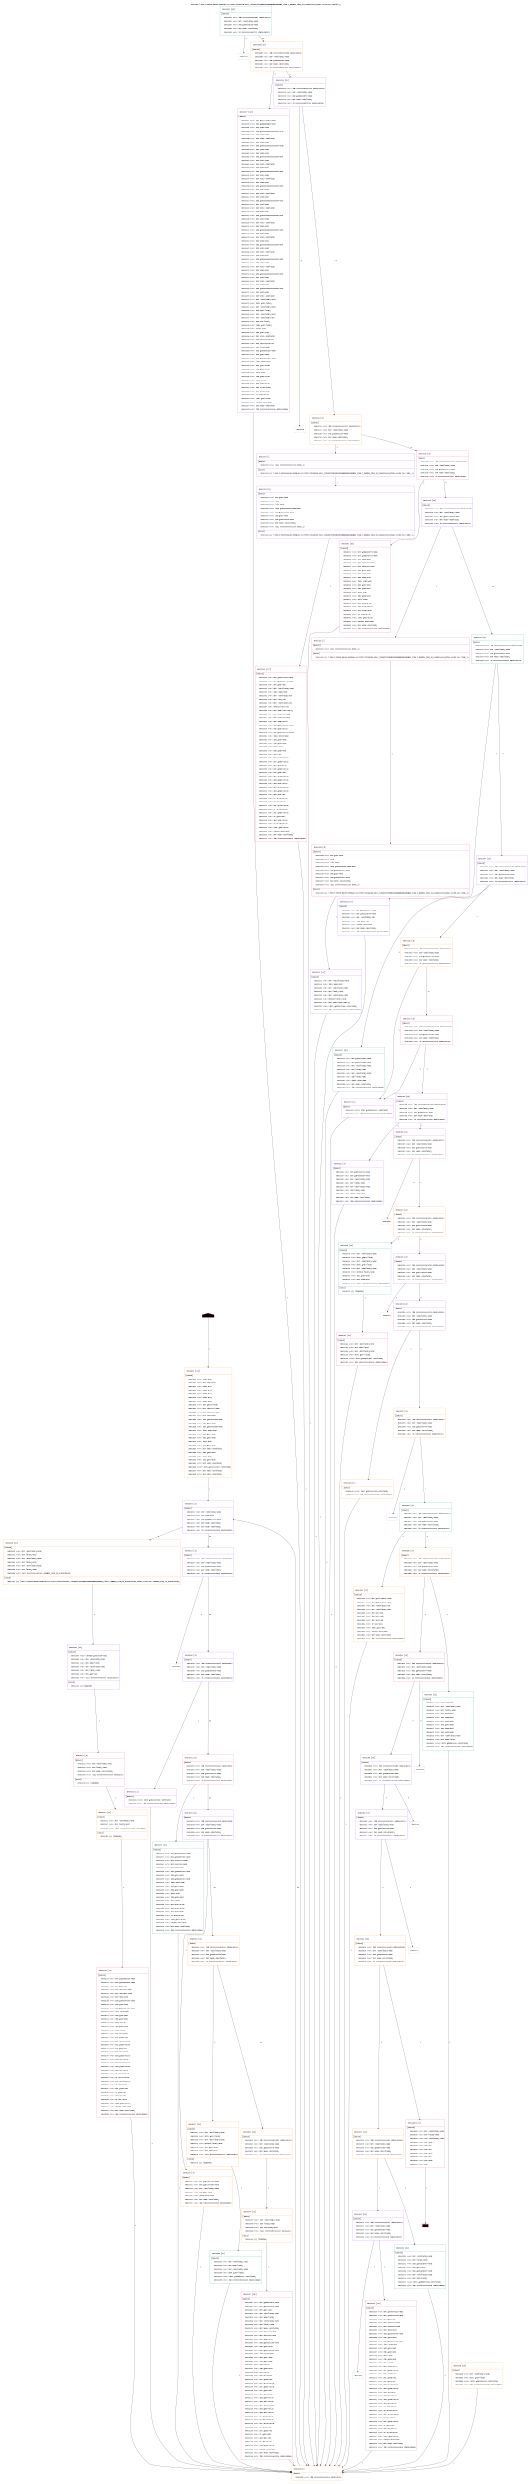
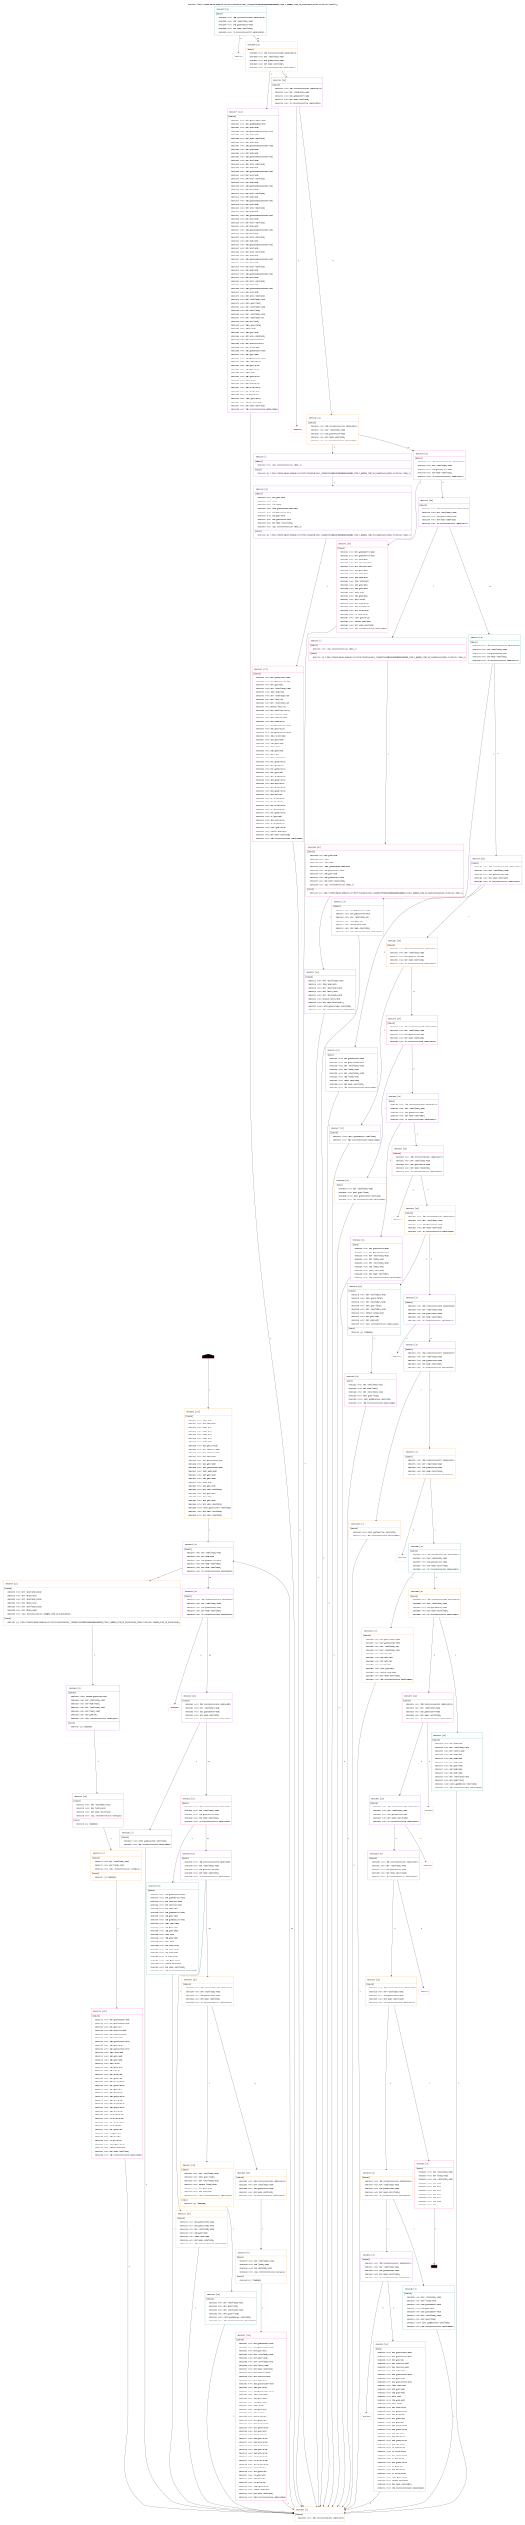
edge "0x401cc8 [28]" -> "0x402437 [15]": now "0x401cc8 [28]" -> "0x4026cd [28]"
